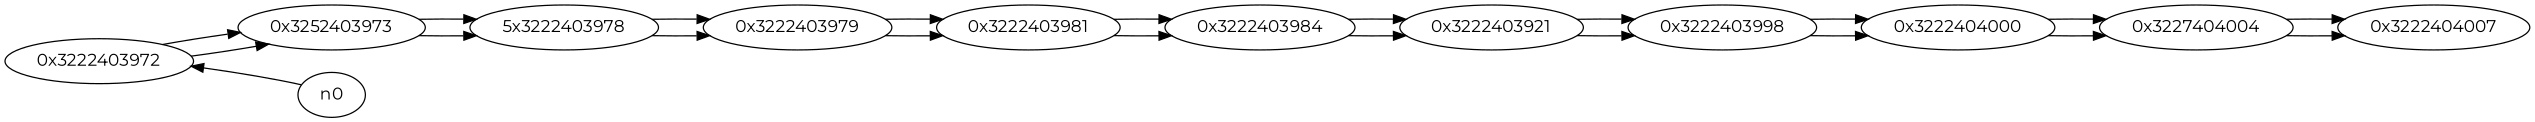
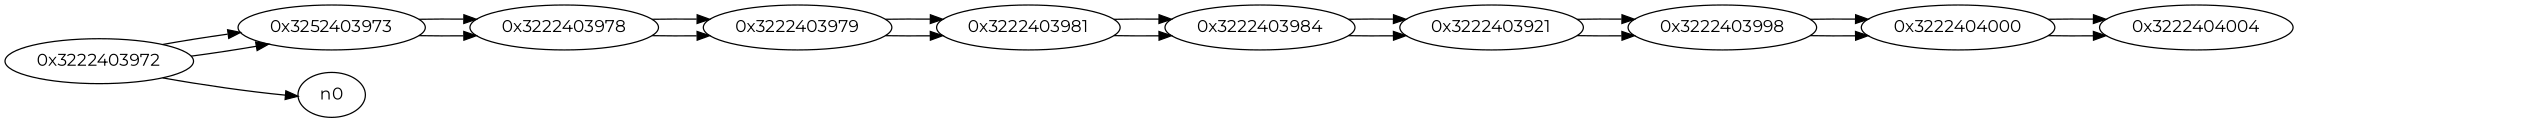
node "5x3222403978": label "5x3222403978" -> "0x3222403978"
node "0x3227404004": label "0x3227404004" -> "0x3222404004"
node "0x3222404007": removed
edge "n0" -> "0x3222403972": reversed
